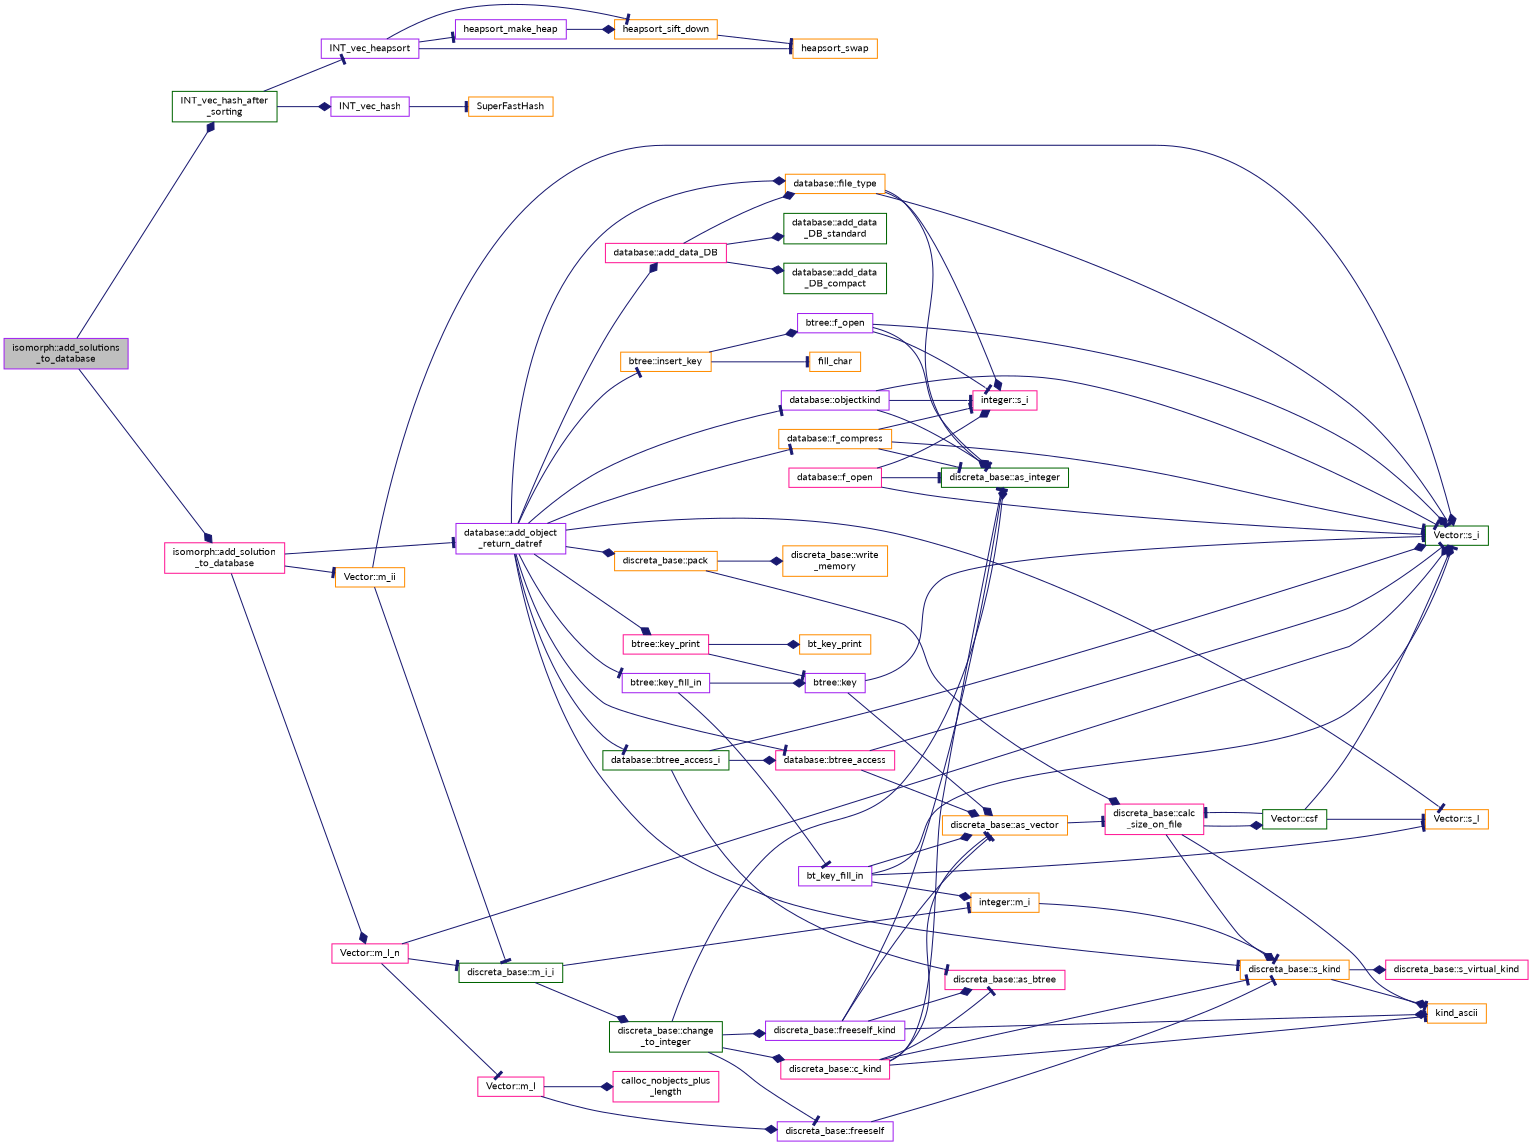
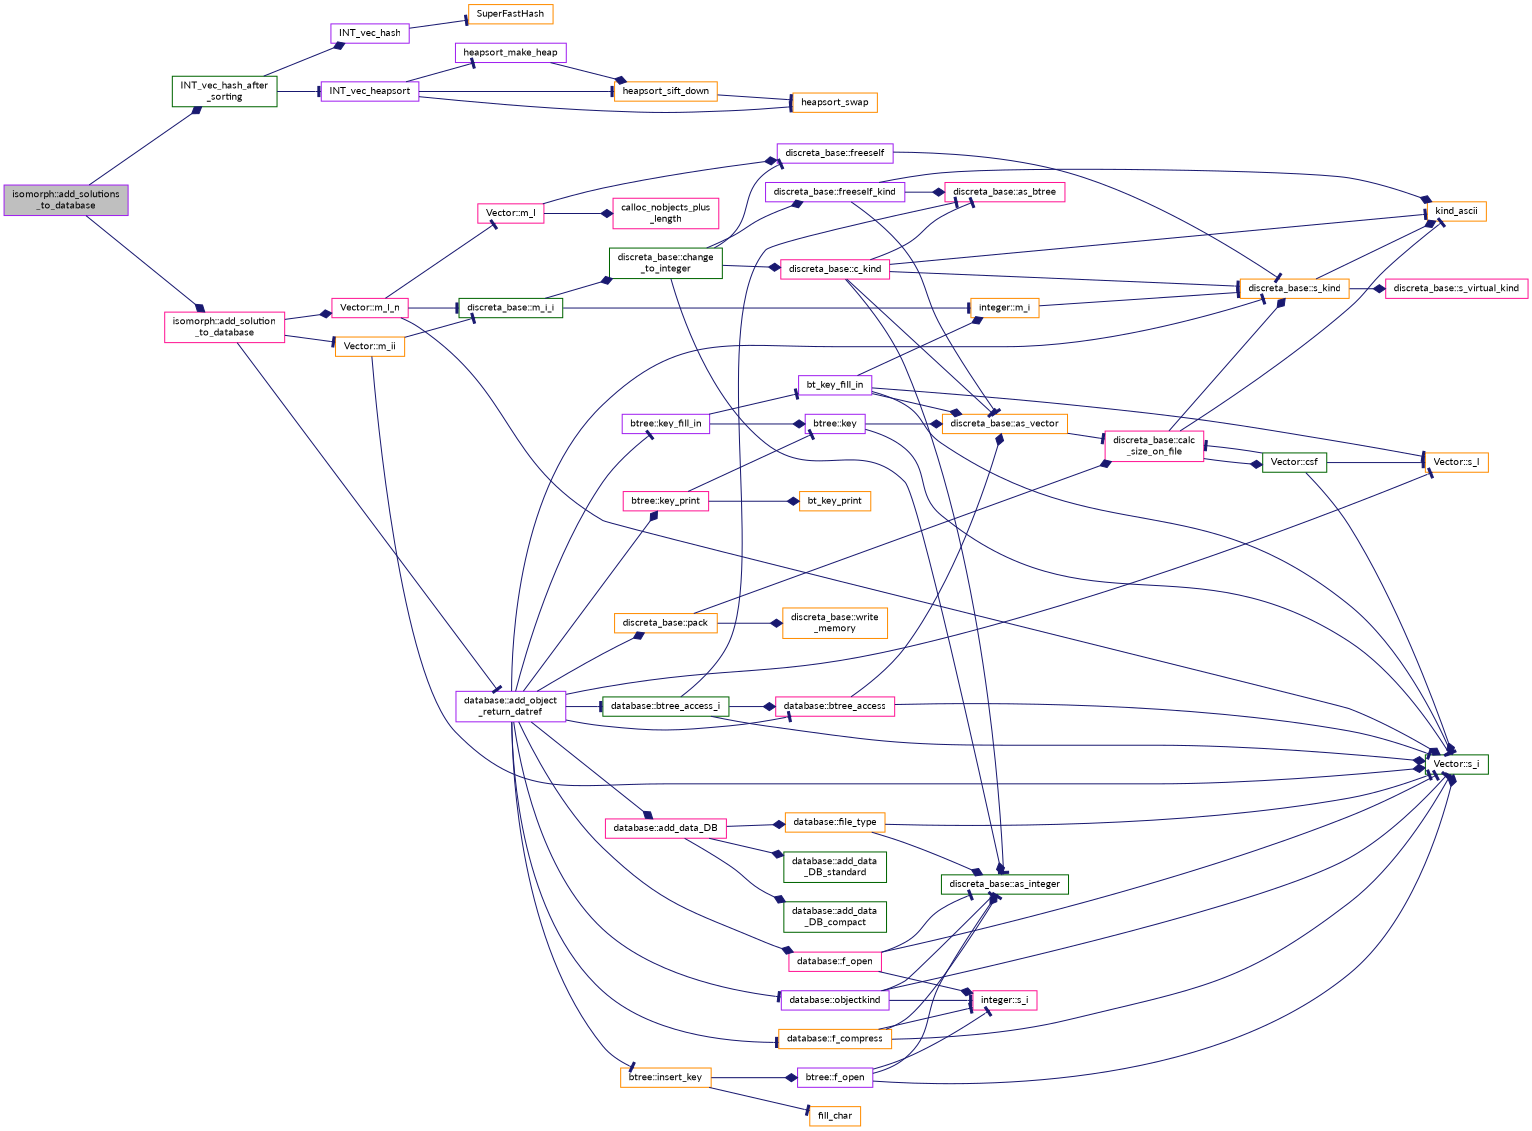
edge "database::file_type" -> "integer::s_i": removed
edge "database::add_object _return_datref" -> "database::file_type": now "database::add_object _return_datref" -> "database::f_open"
edge "discreta_base::freeself_kind" -> "discreta_base::as_integer": removed
